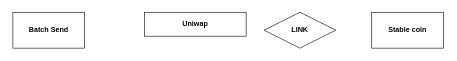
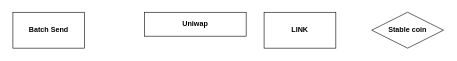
node "LINK": shape diamond -> rectangle
node "Stable coin": shape rectangle -> diamond
